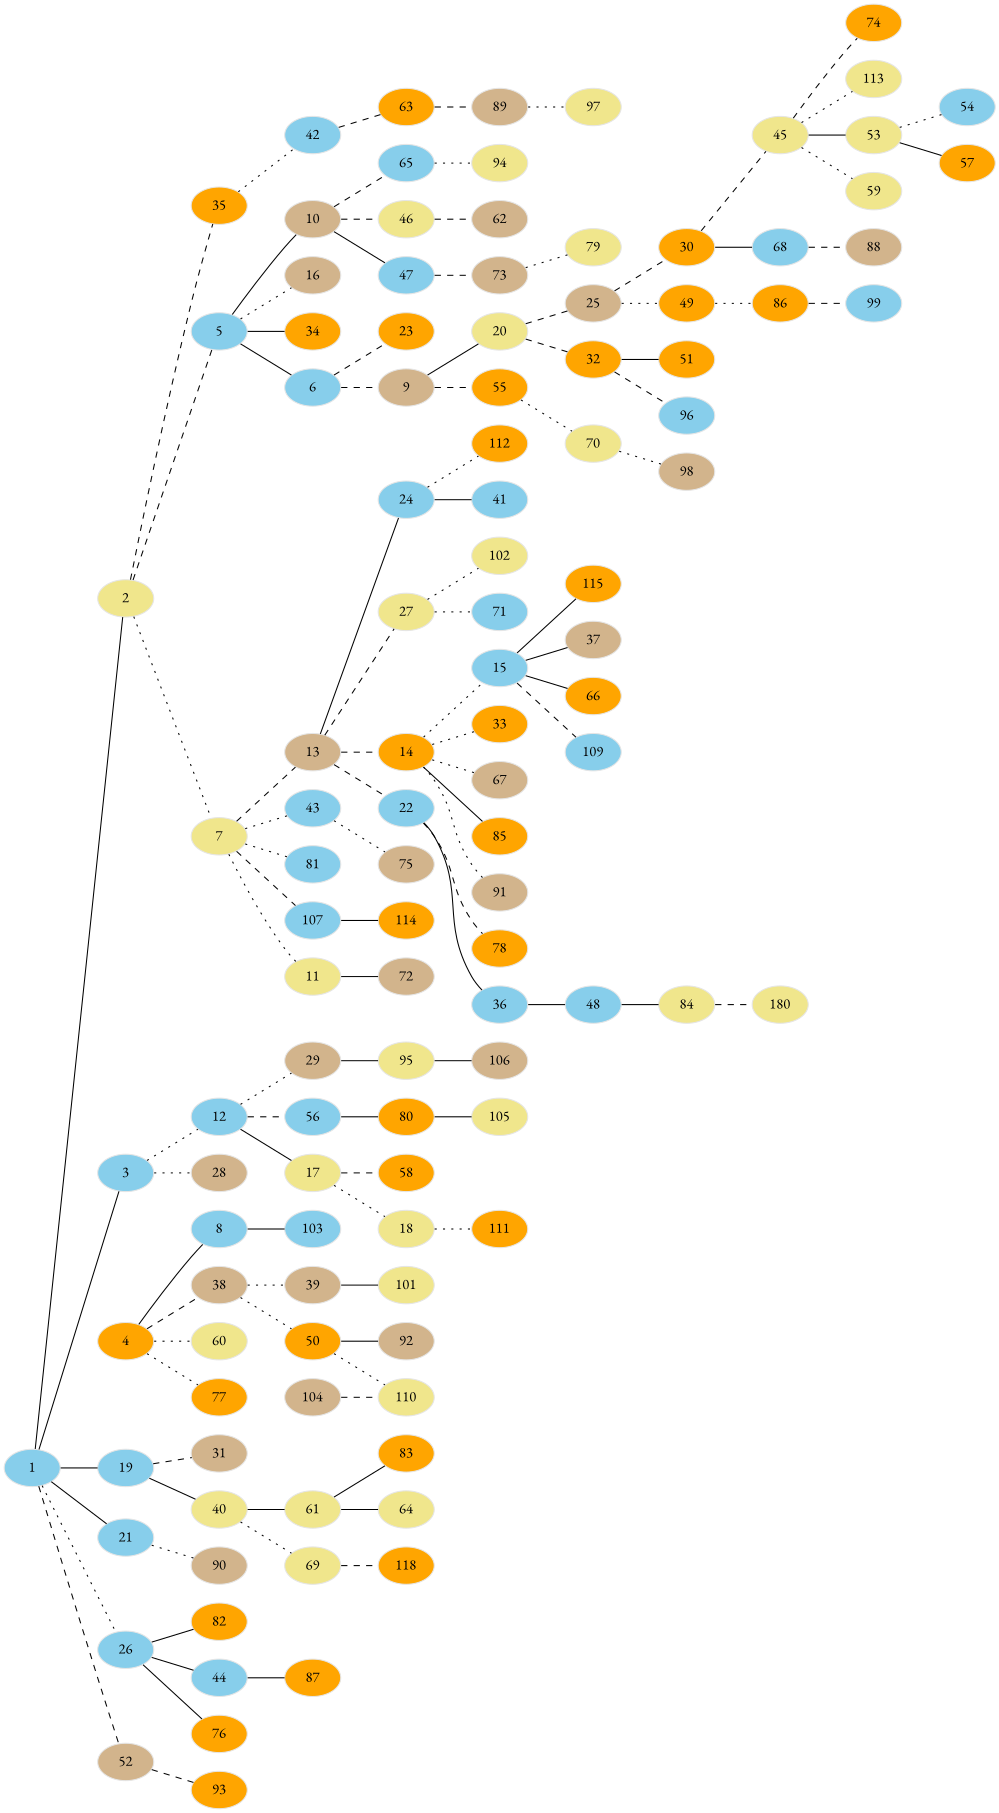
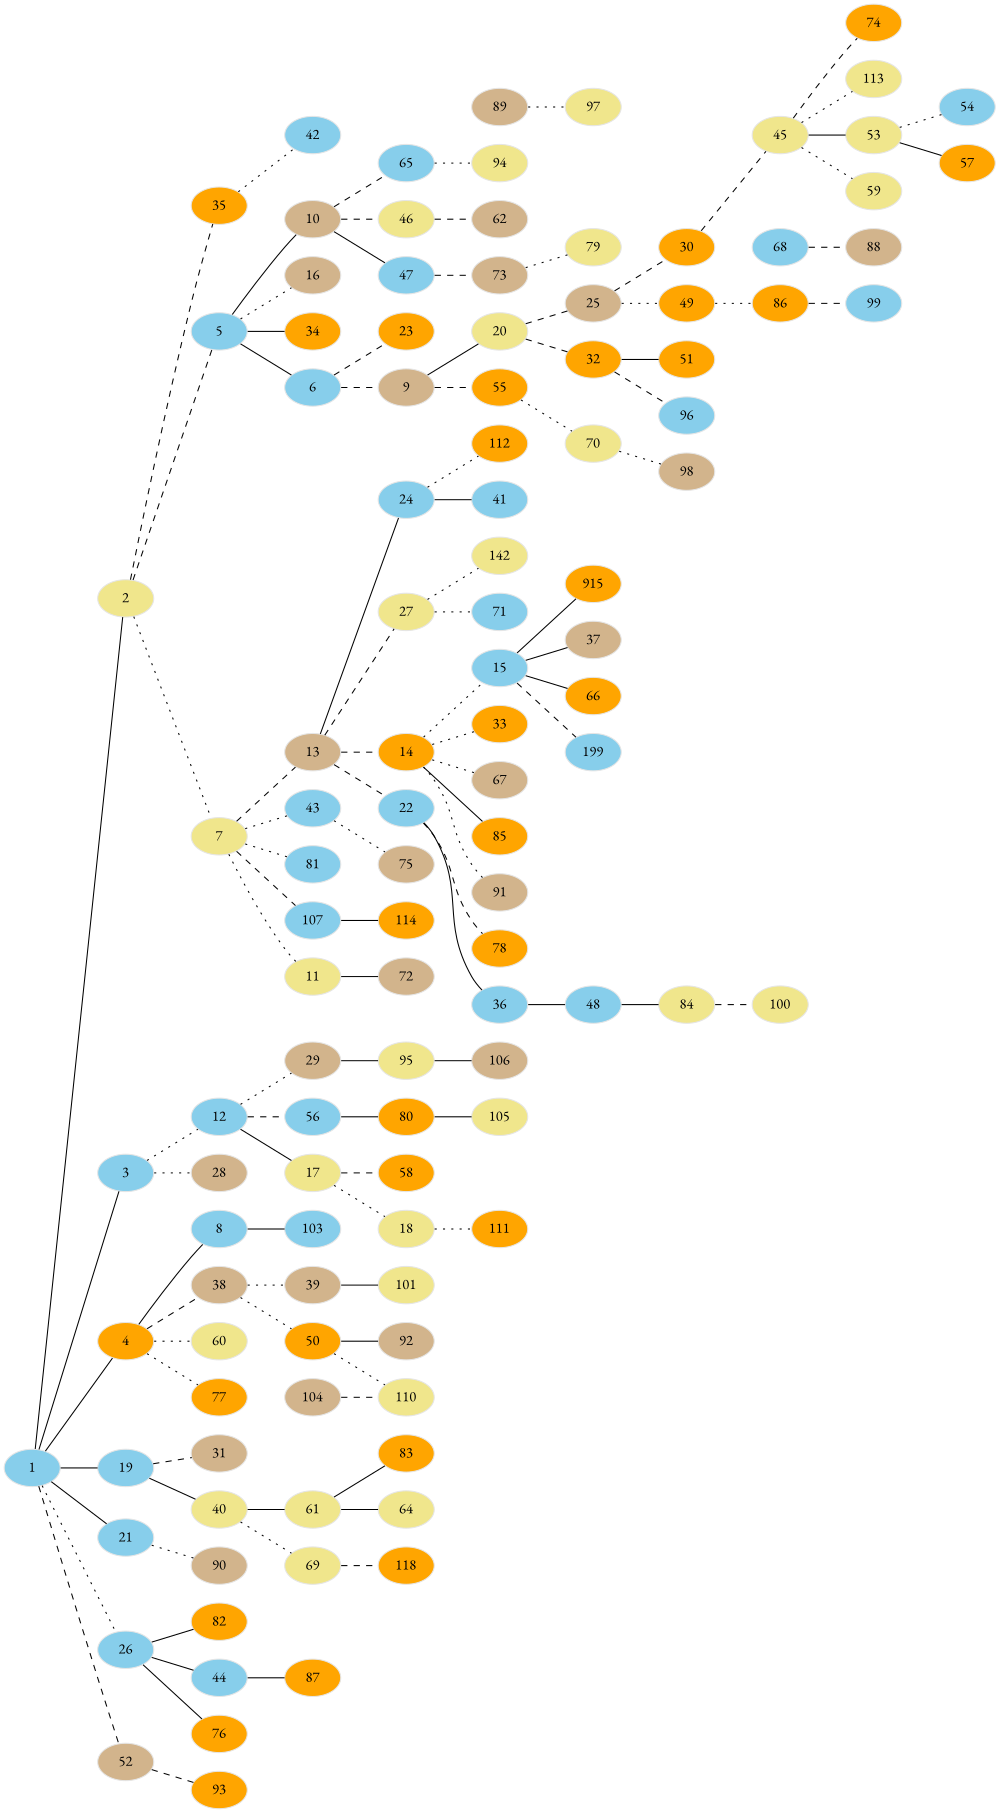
node "63": removed
edge "30" -- "68": removed
node "102": label "102" -> "142"
node "115": label "115" -> "915"
node "109": label "109" -> "199"
node "180": label "180" -> "100"
edge "4" -- "1": added
